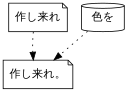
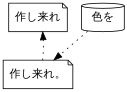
edge "作し来れ" -> "作し来れ。": reversed
